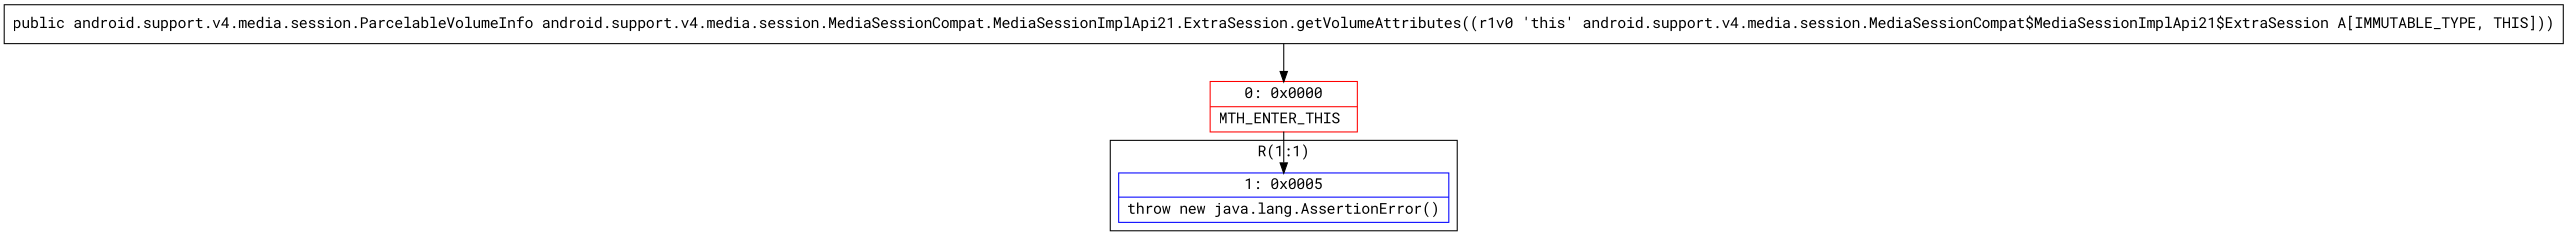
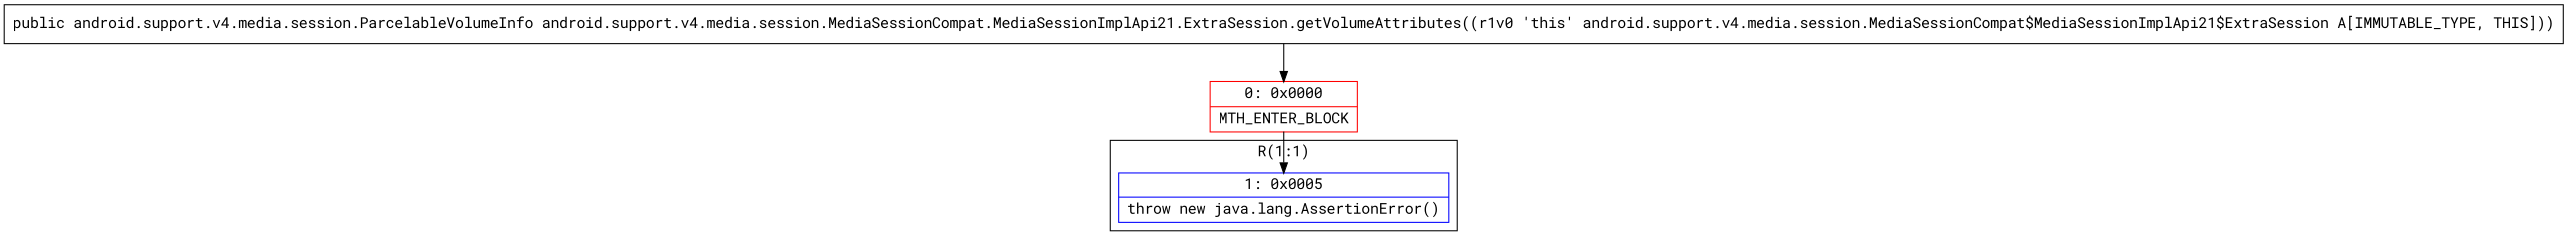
node "0: 0x0000": text "MTH_ENTER_THIS" -> "MTH_ENTER_BLOCK"
